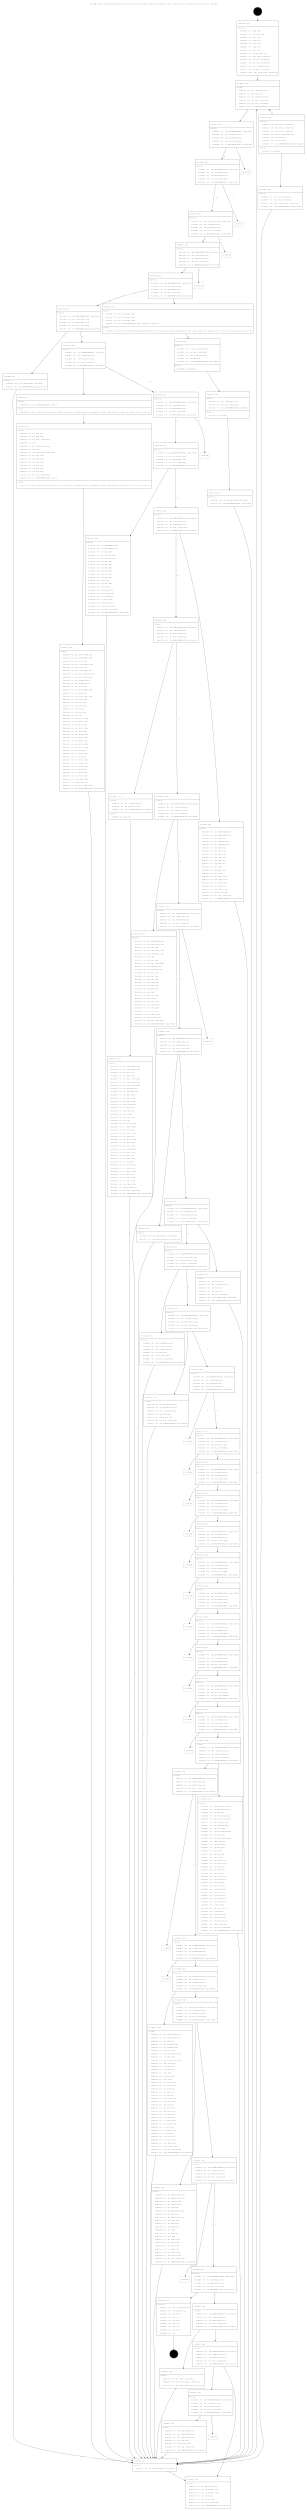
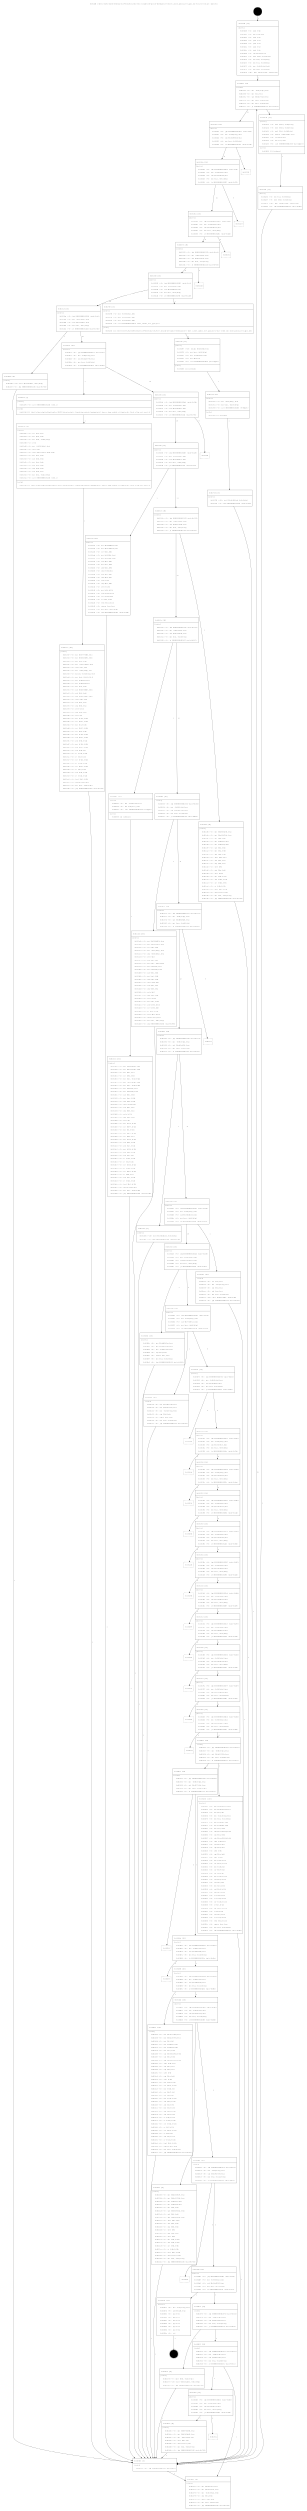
edge "0x401c46 [37]" -> "0x401502 [32]": reversed
